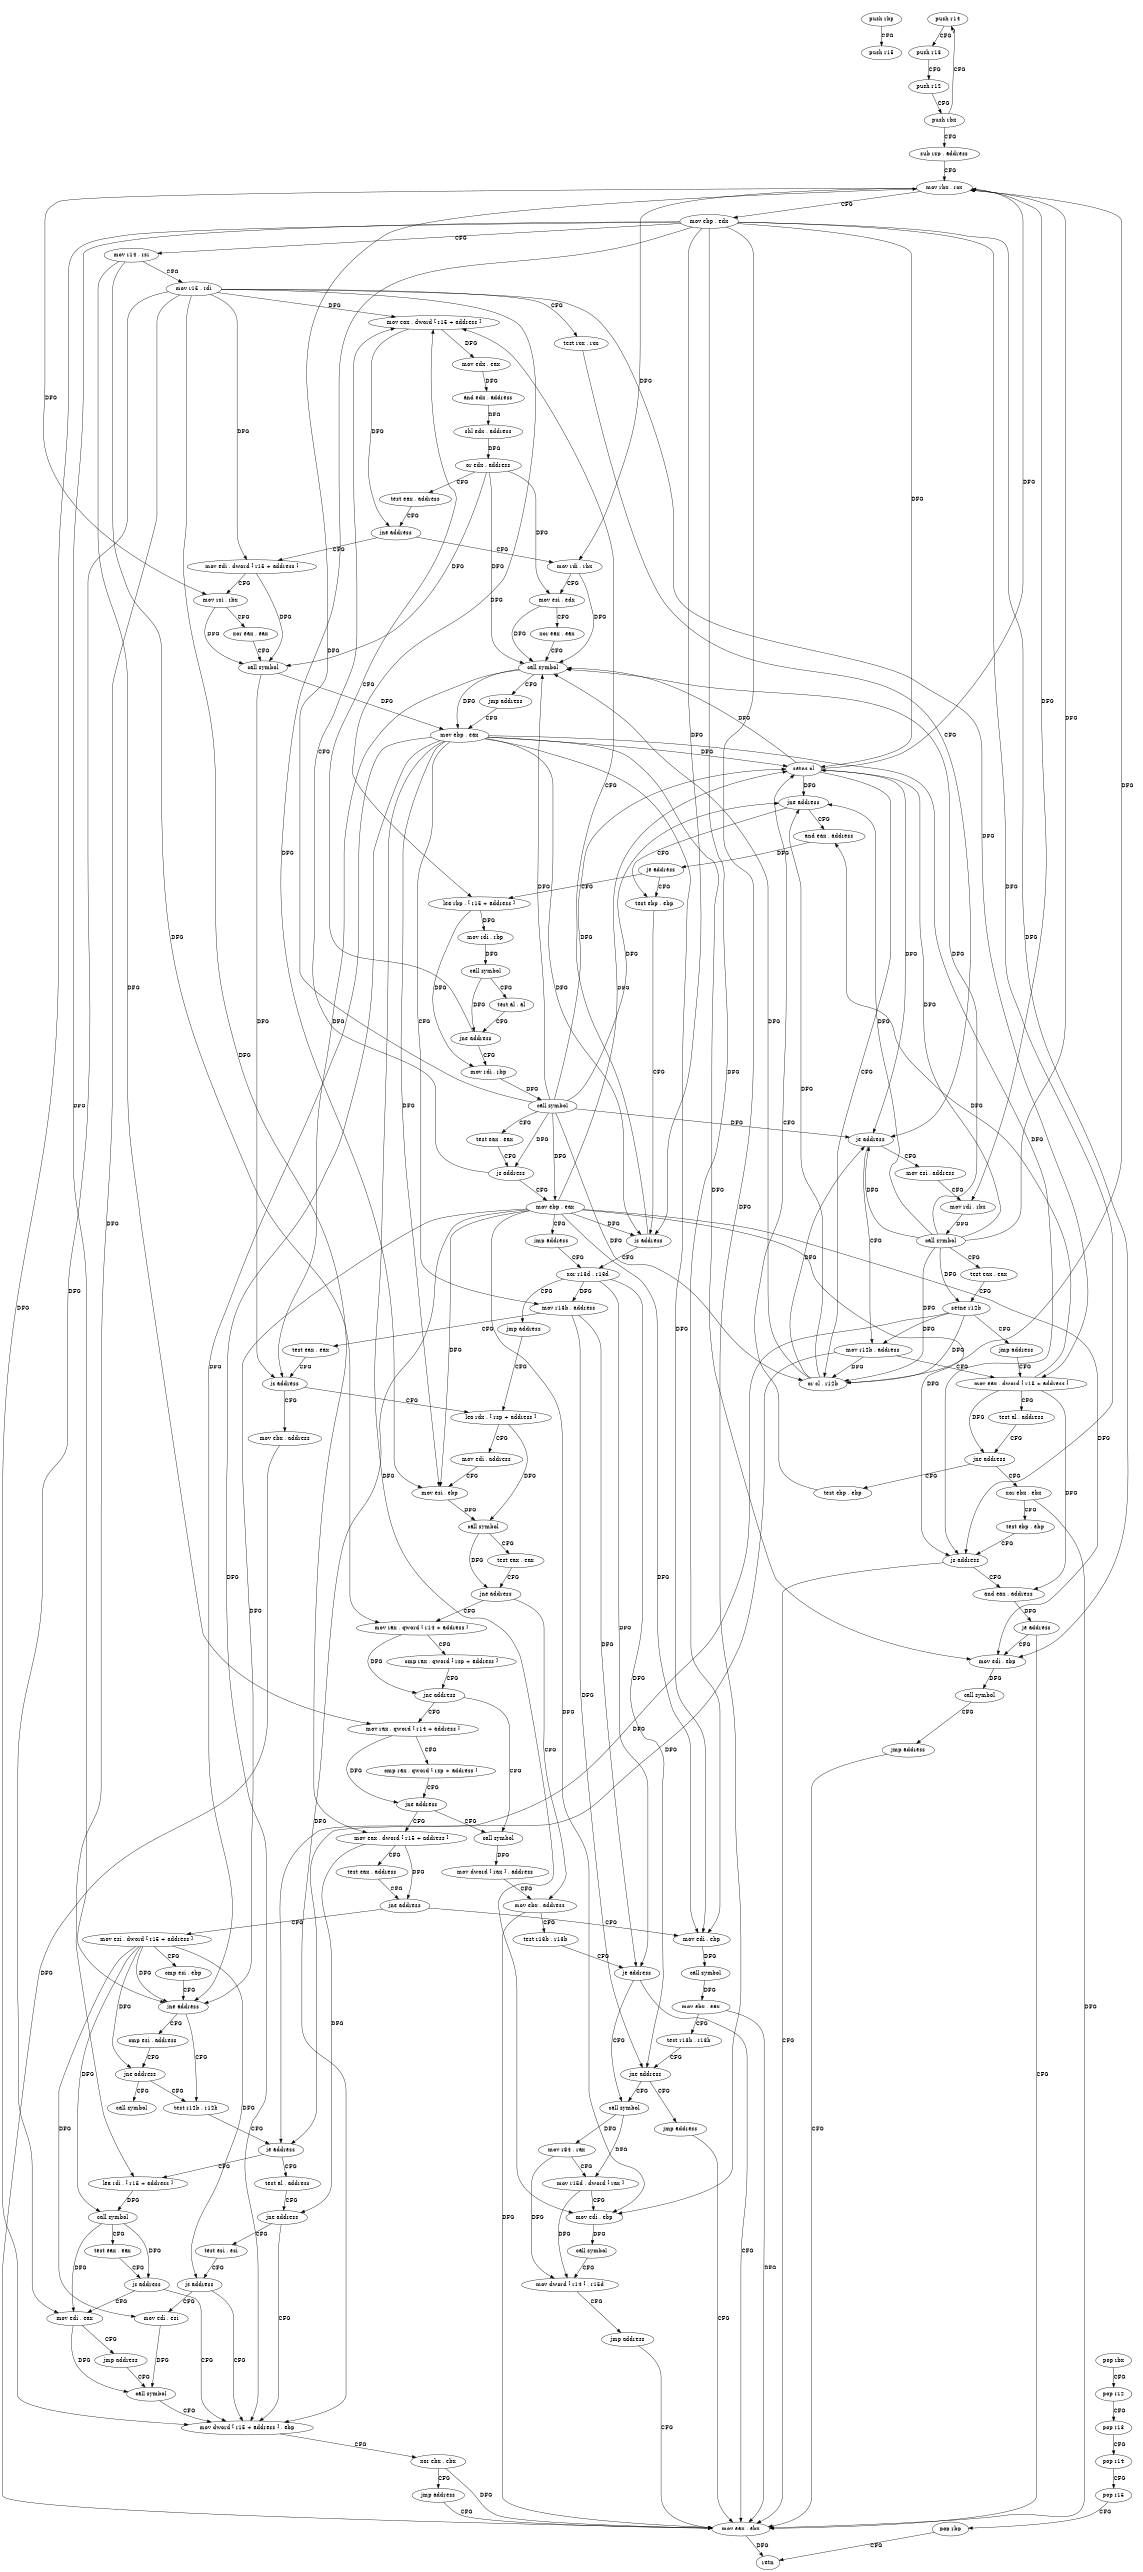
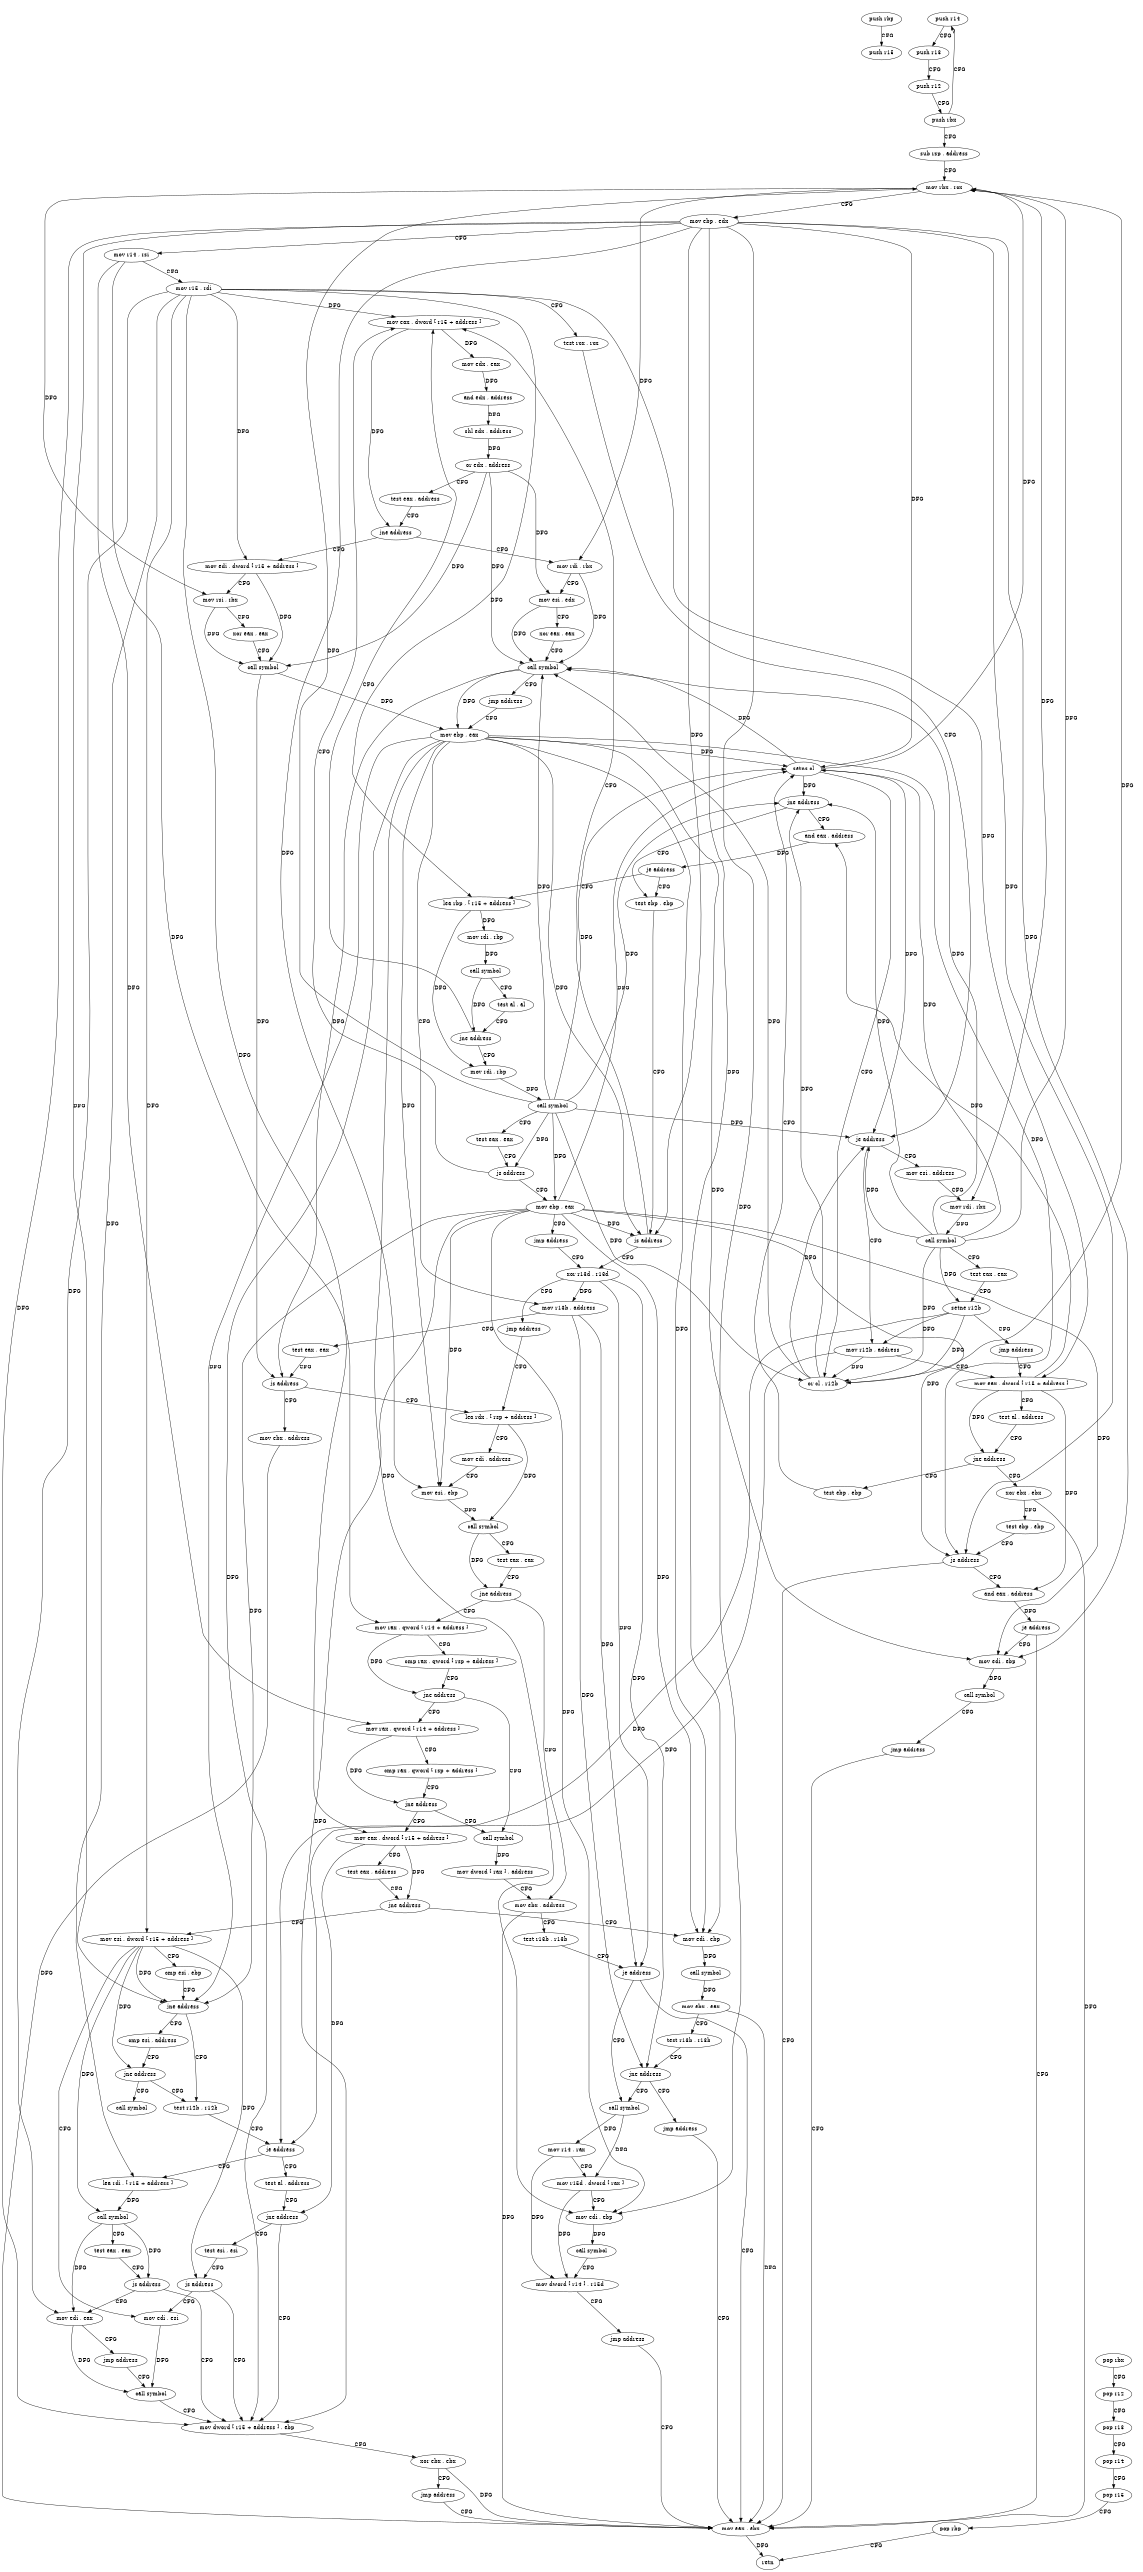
edge "mov r15 , rdi" -> "mov esi , dword [ r15 + address ]": added, label "DFG"
edge "mov esi , dword [ r15 + address ]" -> "mov edi , esi": label "DFG" -> "CFG"
node "mov r84 , rax": label "mov r84 , rax" -> "mov r14 , rax"
